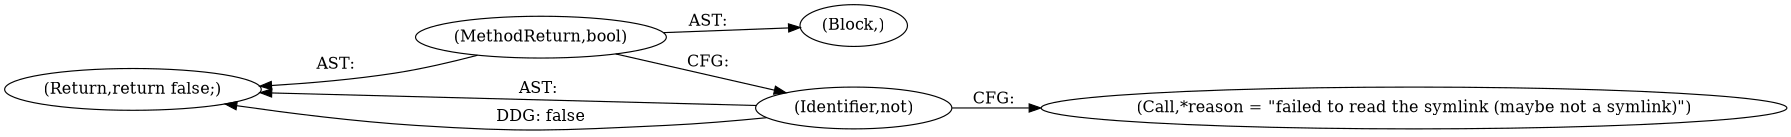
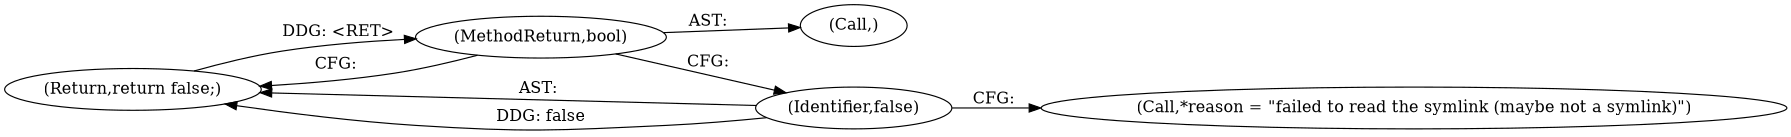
node "(Block,)": label "(Block,)" -> "(Call,)"
edge "(Return,return false;)" -> "(MethodReturn,bool)": added, label "DDG: <RET>"
edge "(MethodReturn,bool)" -> "(Return,return false;)": label "AST: " -> "CFG: "
node "(Identifier,not)": label "(Identifier,not)" -> "(Identifier,false)"
